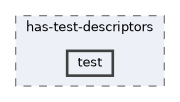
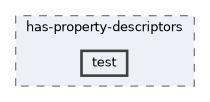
cluster "has-test-descriptors": label "has-test-descriptors" -> "has-property-descriptors"
